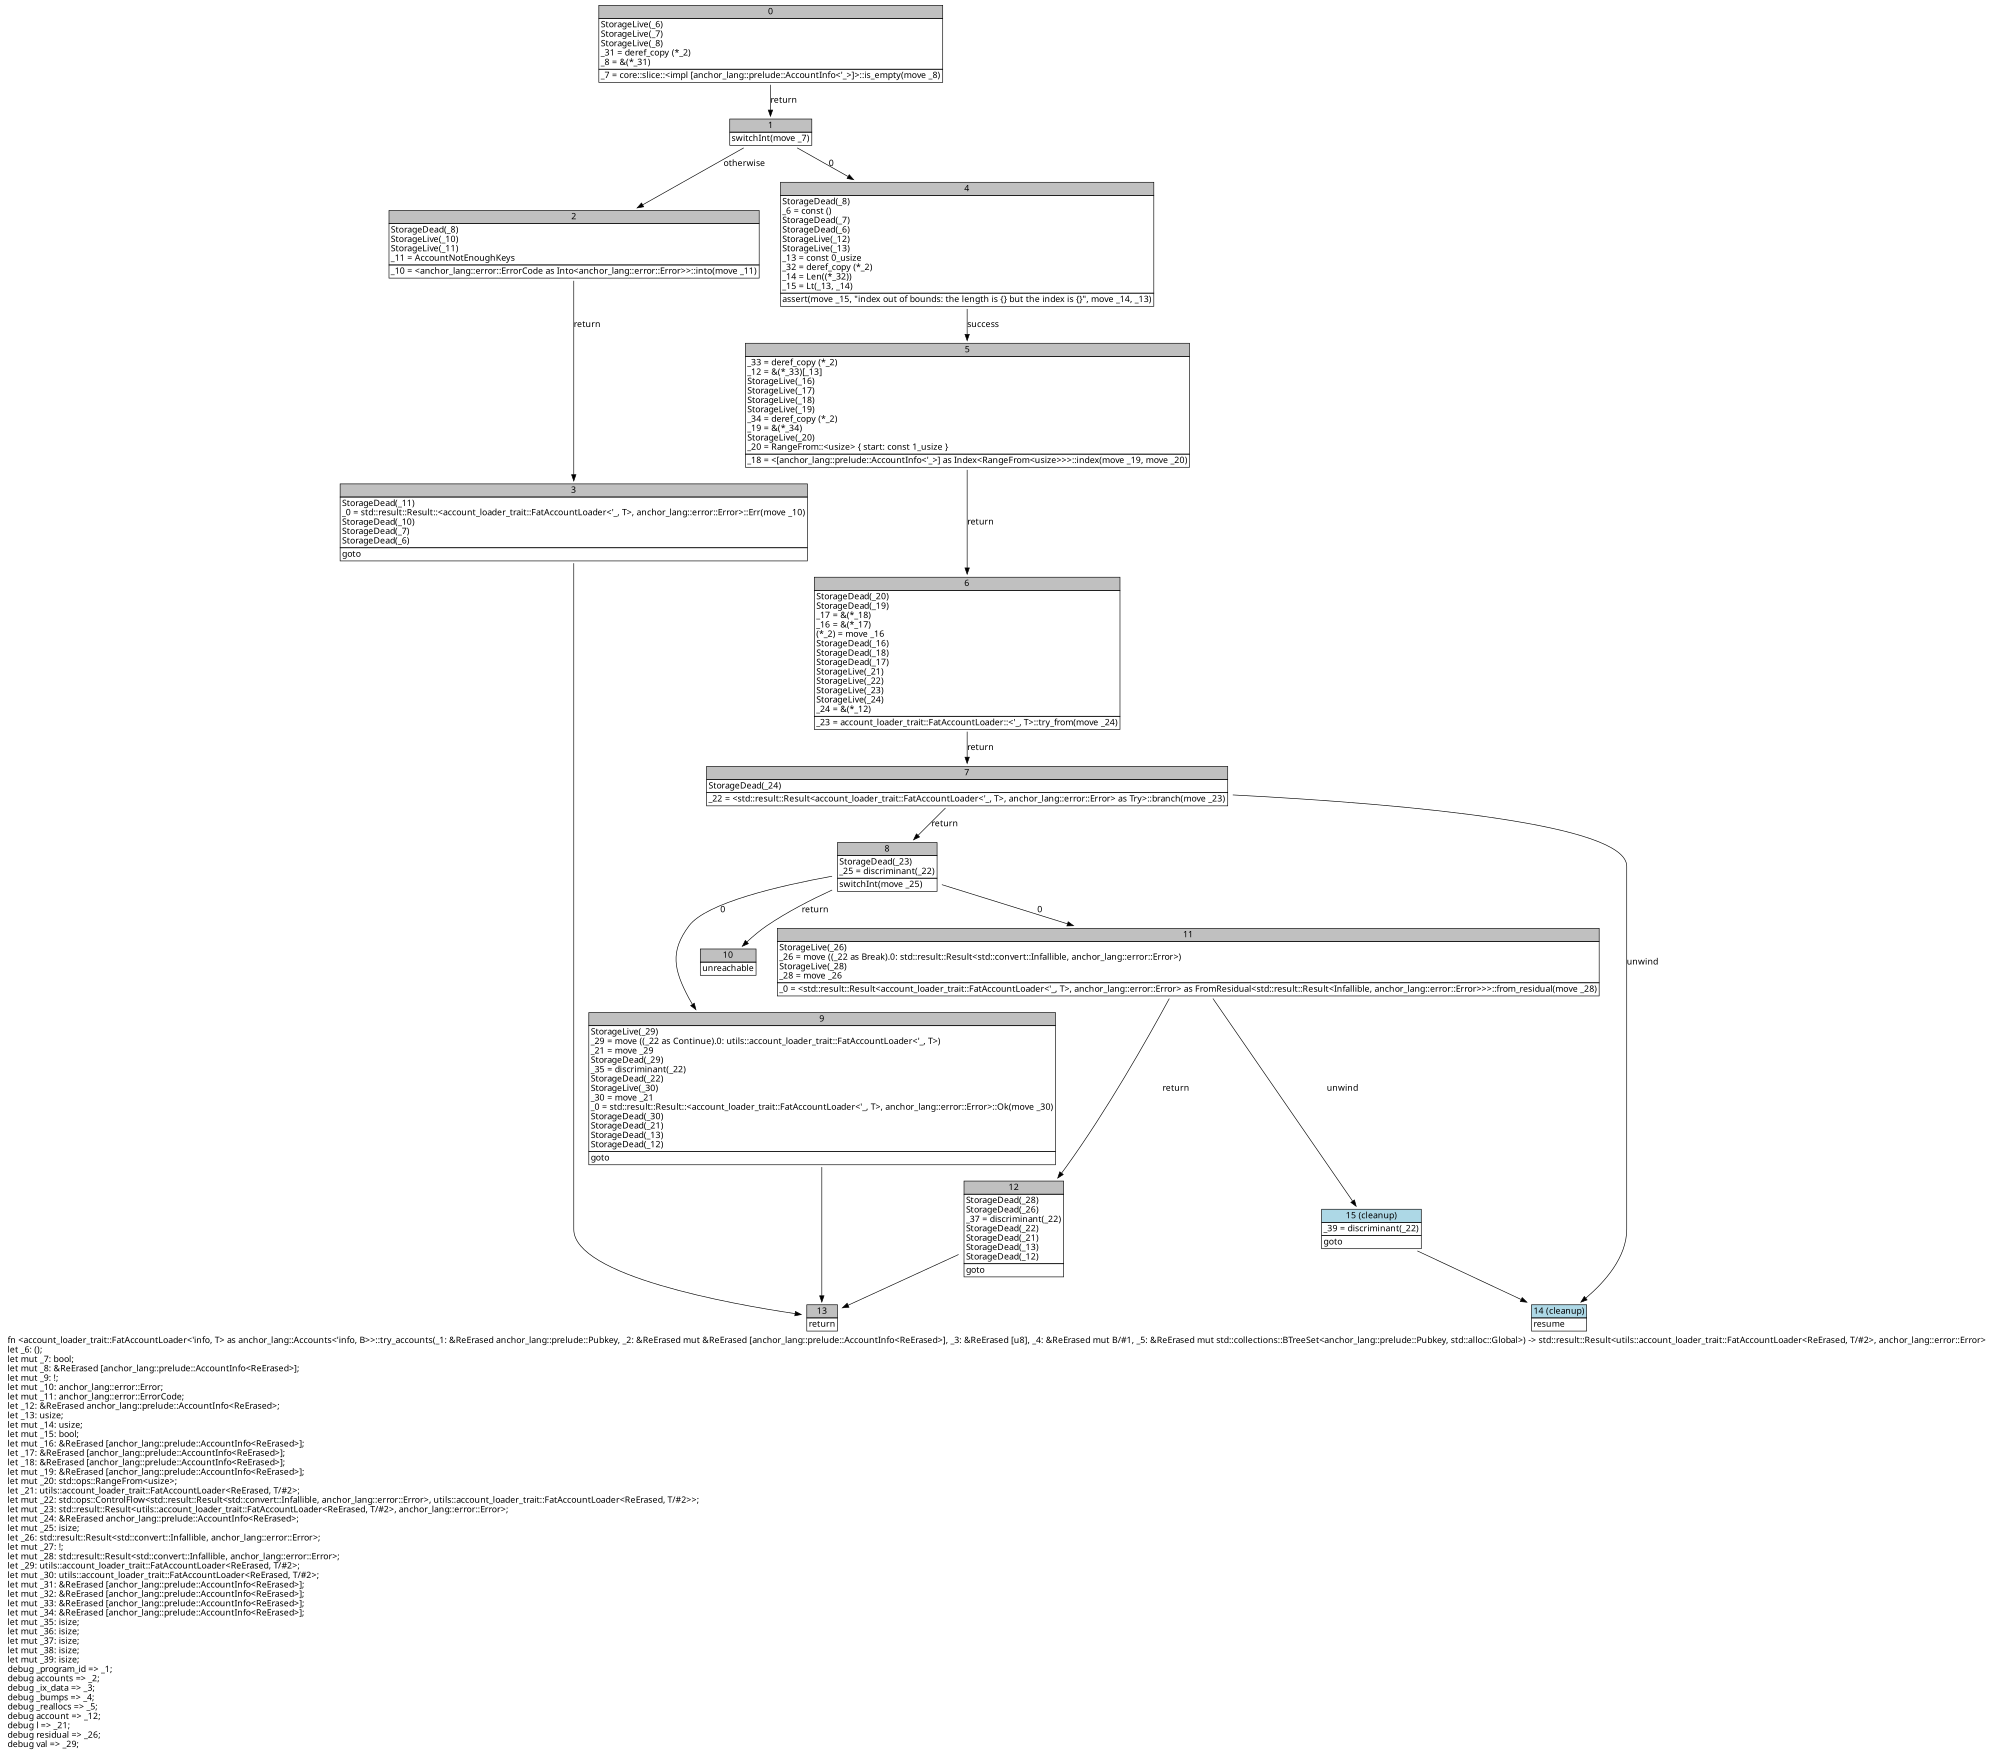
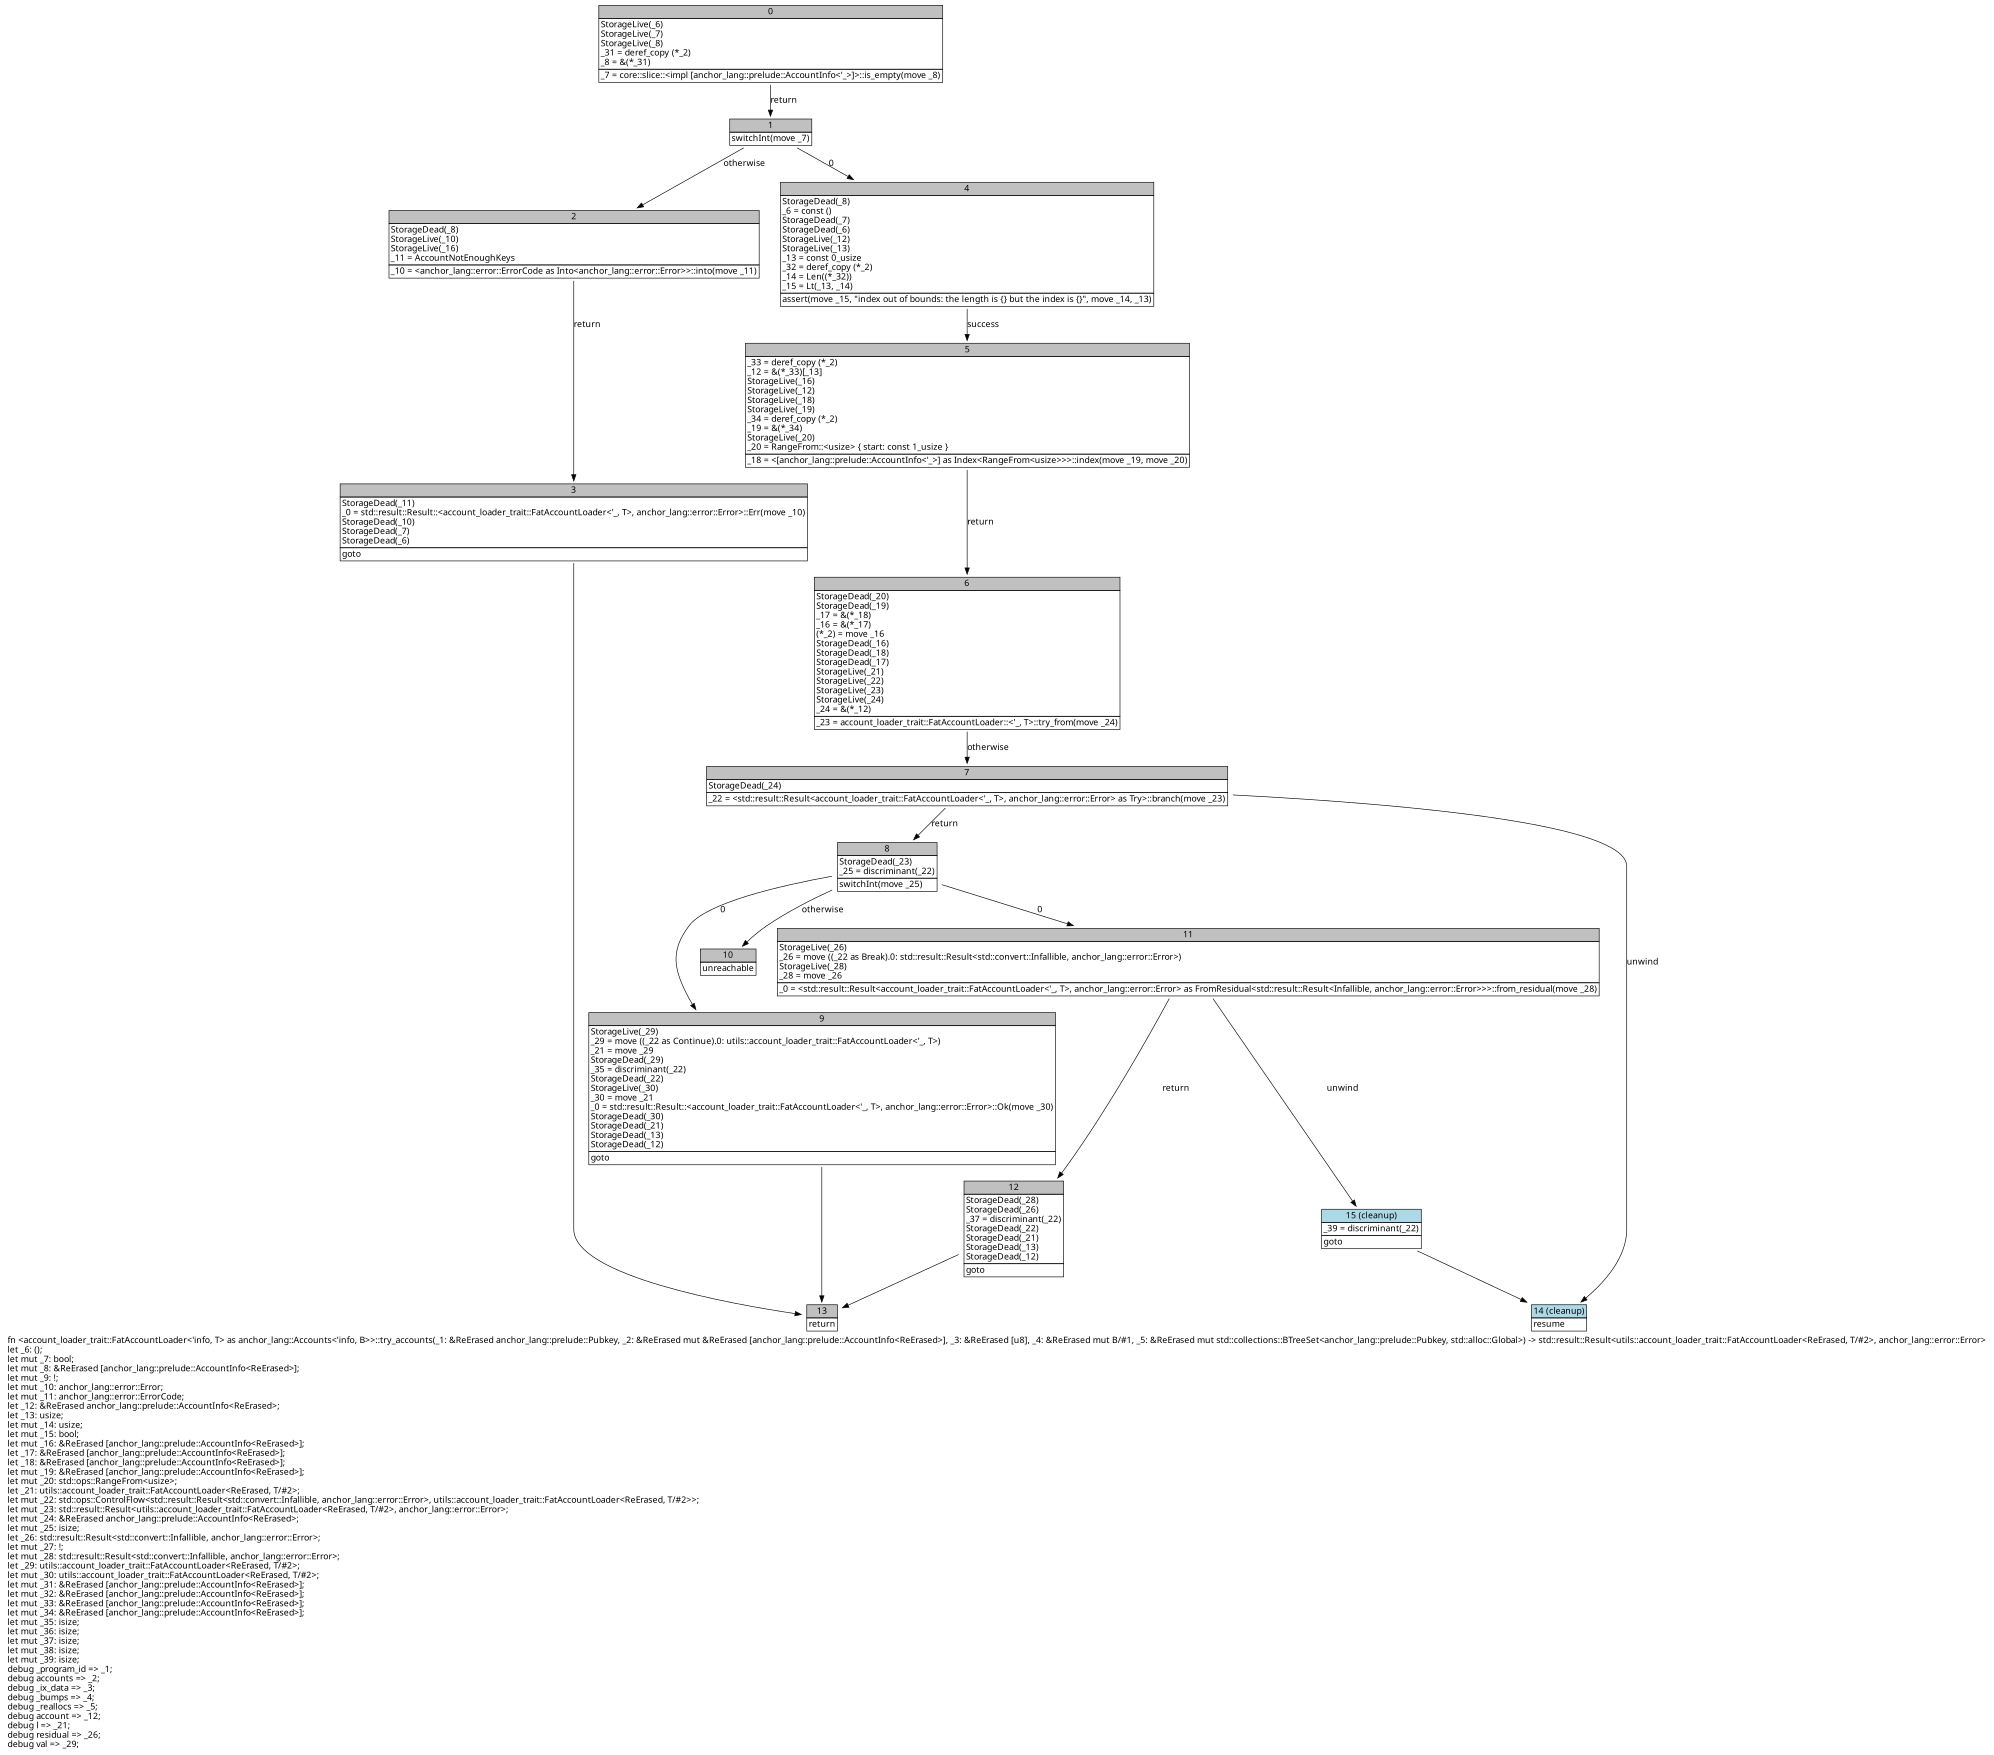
node "2": text "StorageLive(_11)" -> "StorageLive(_16)"
node "5": text "StorageLive(_17)" -> "StorageLive(_12)"
edge "6" -> "7": label "return" -> "otherwise"
edge "8" -> "10": label "return" -> "otherwise"
